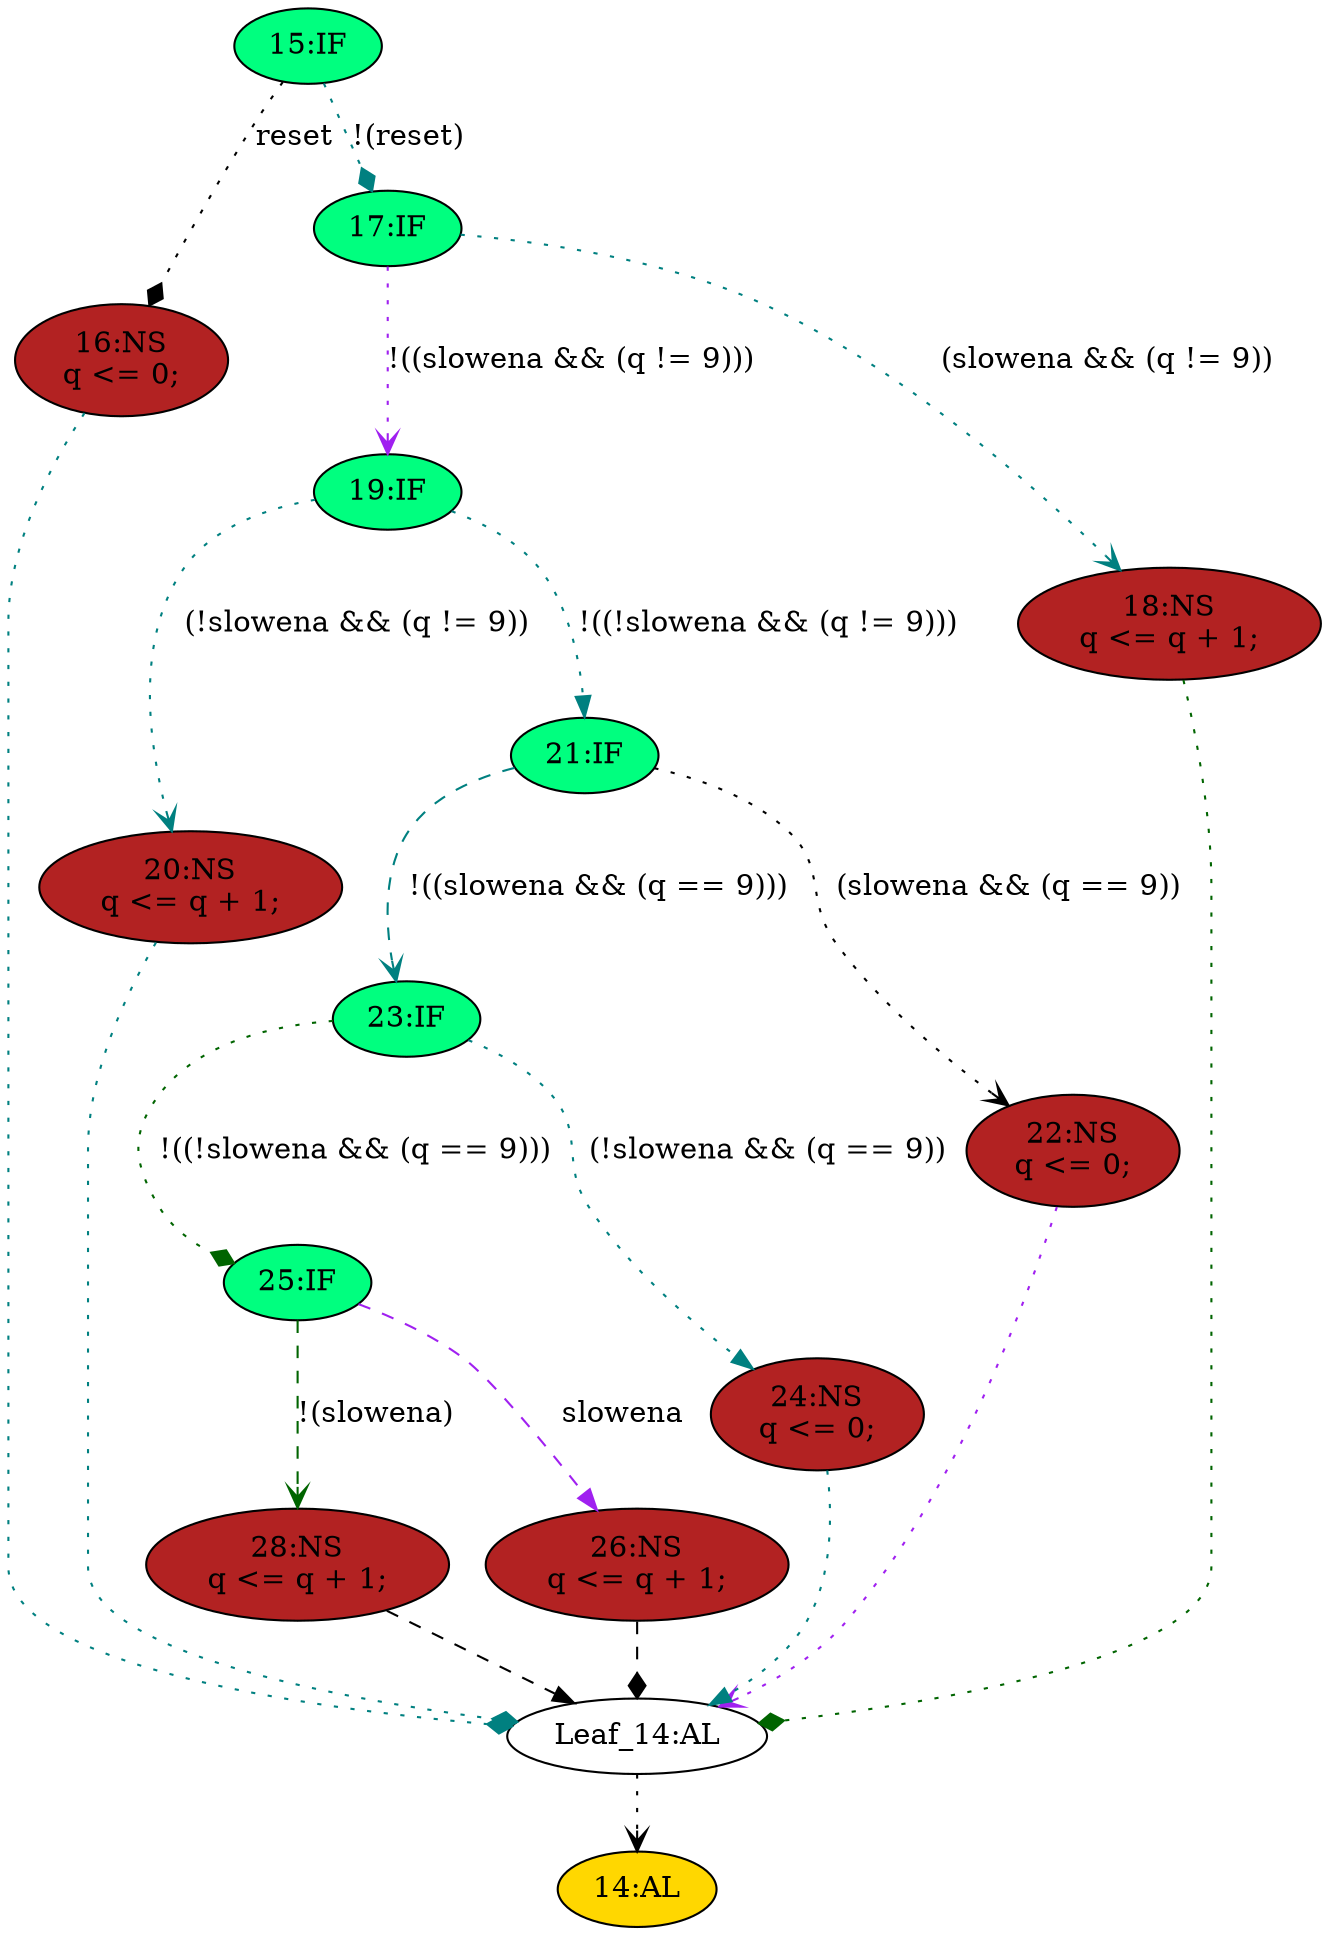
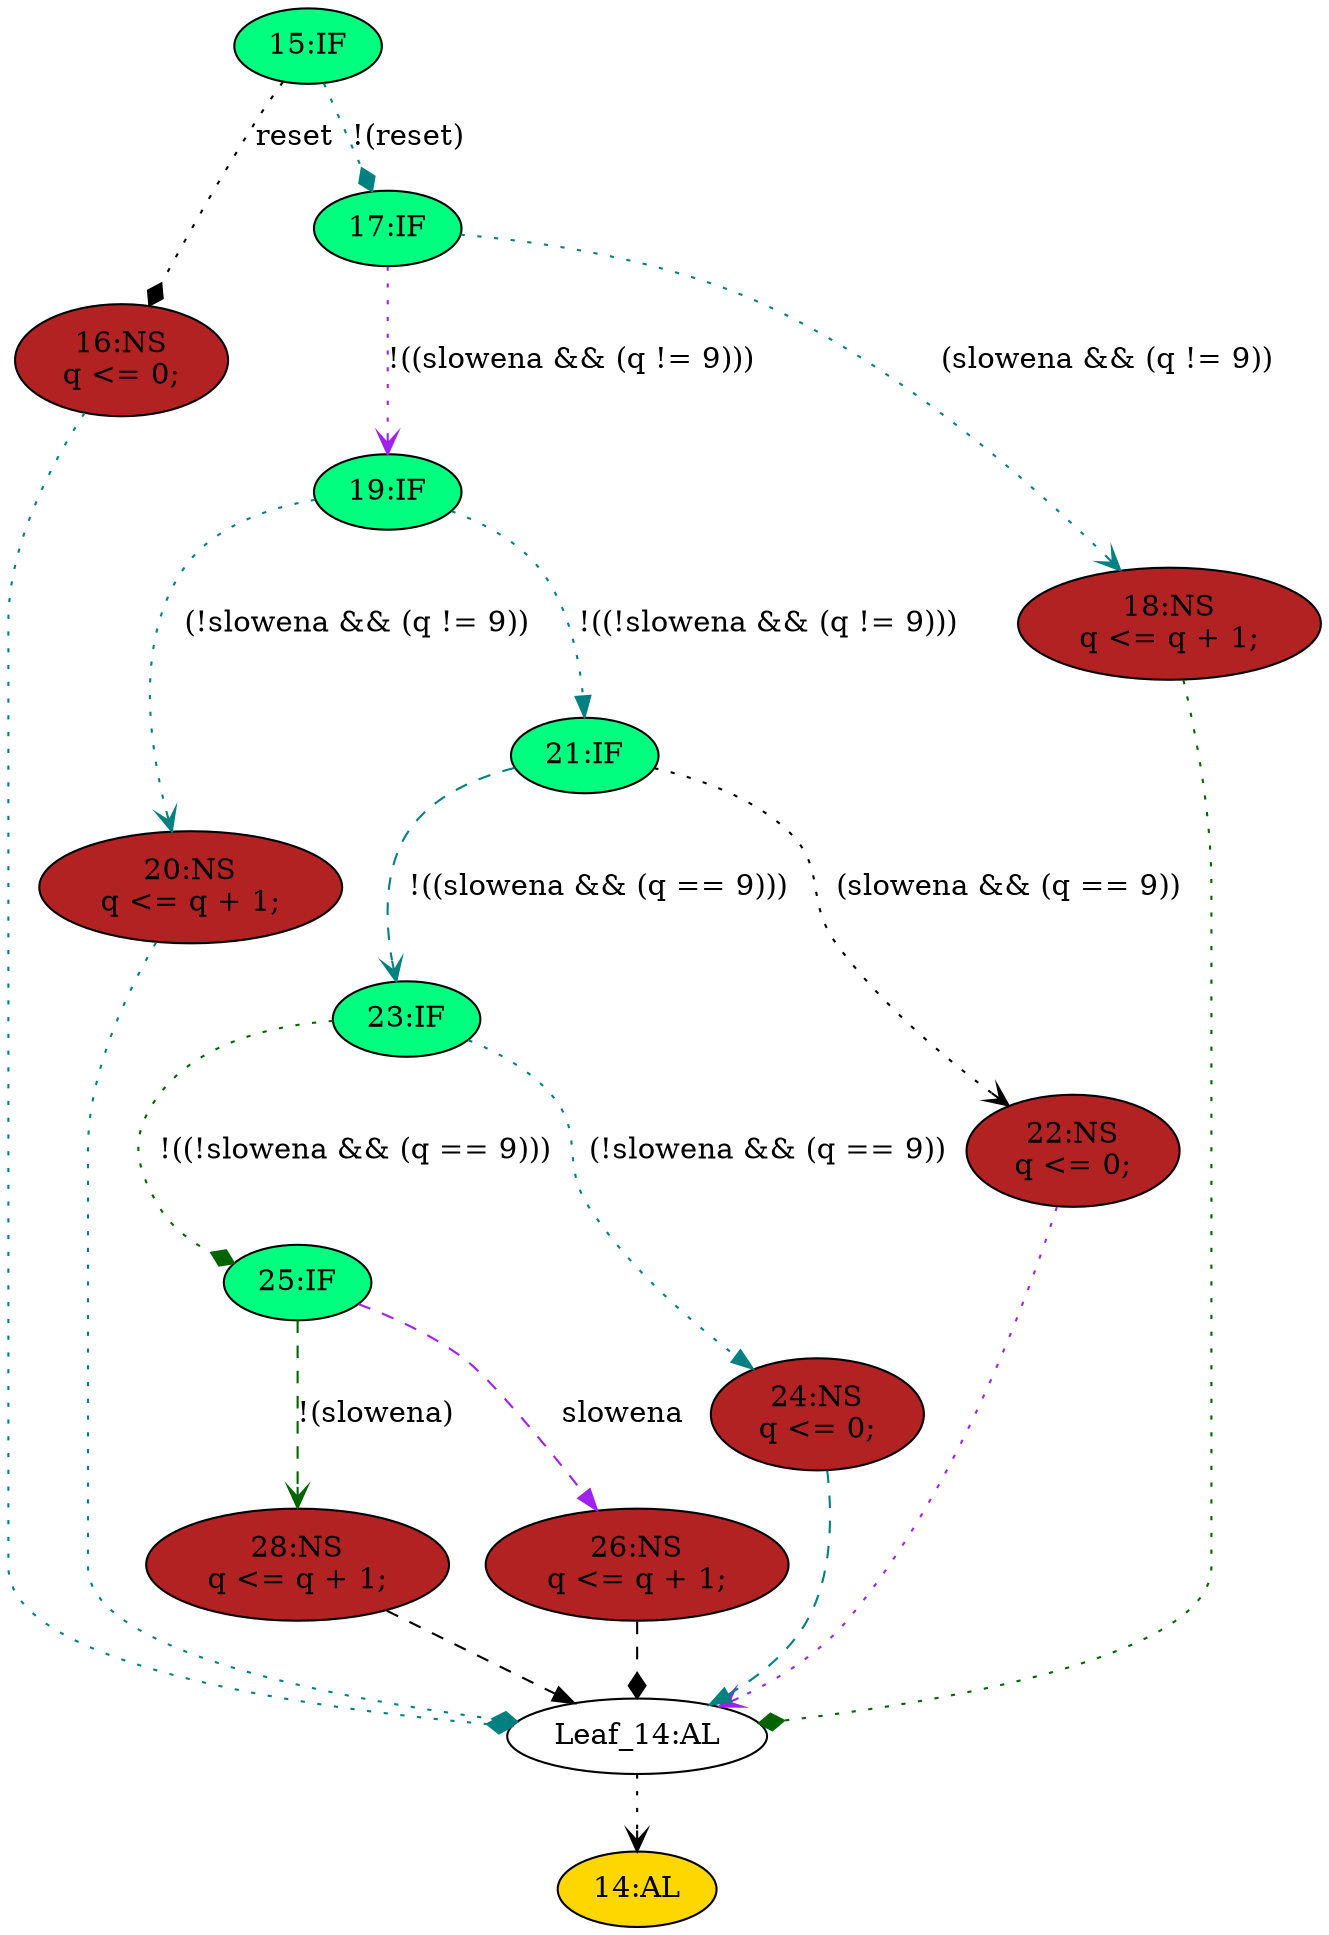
edge "24:NS q <= 0;" -> "Leaf_14:AL": style dotted -> dashed
